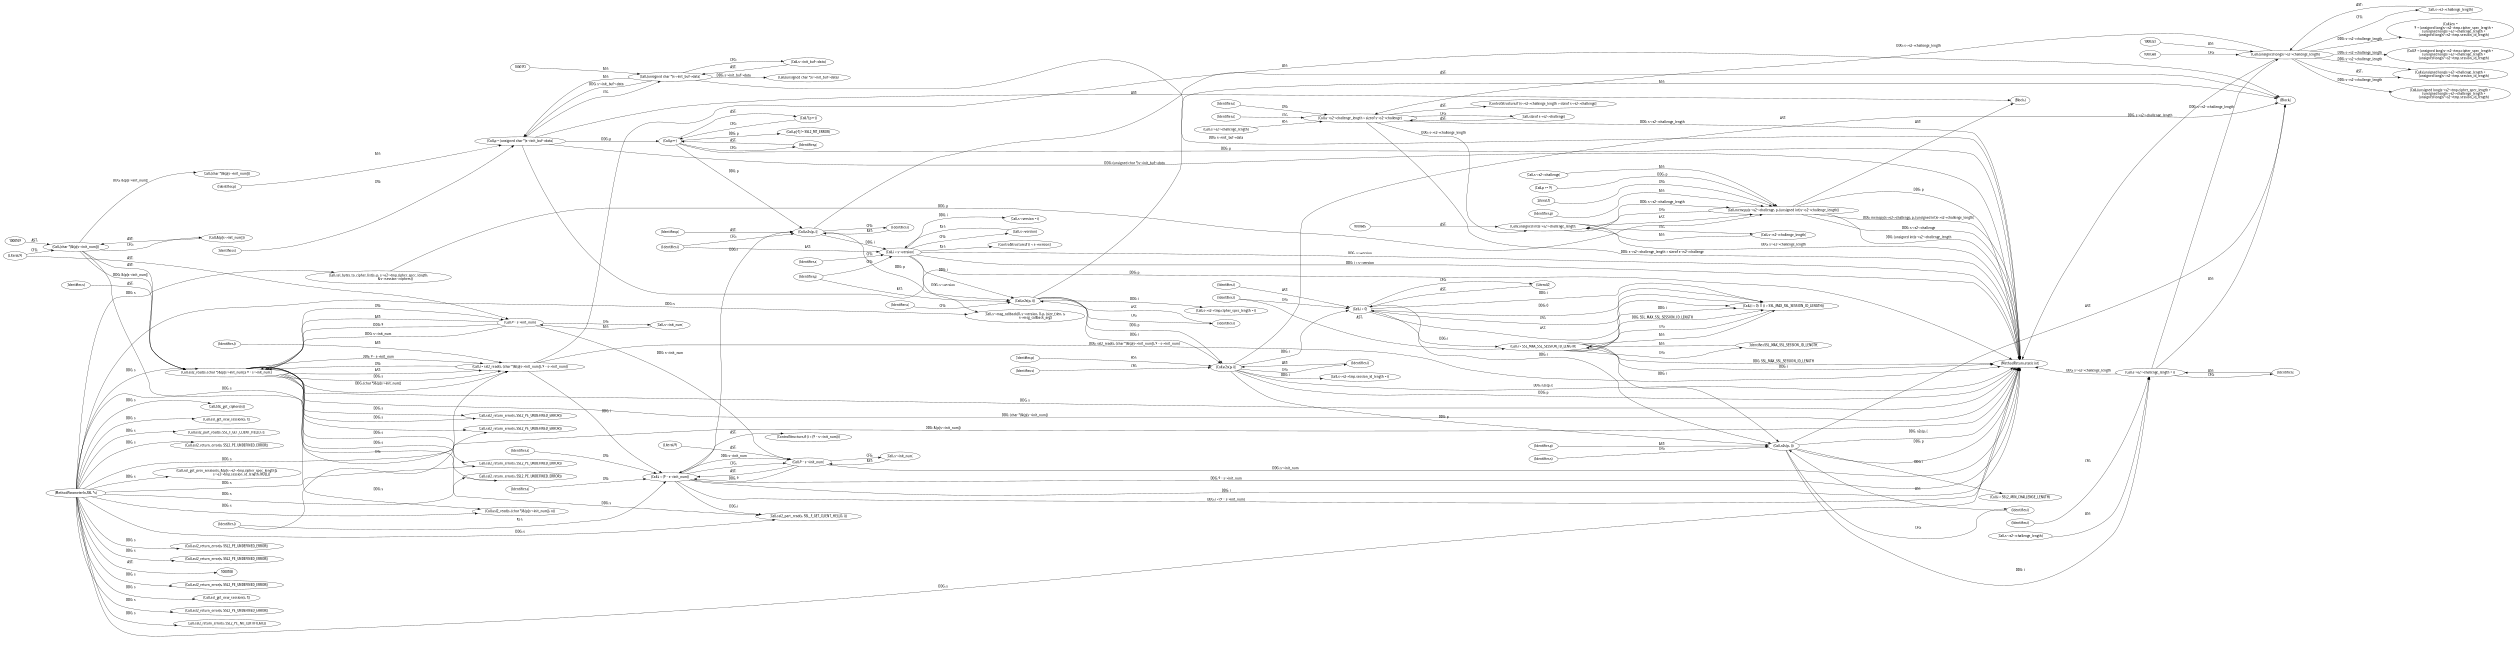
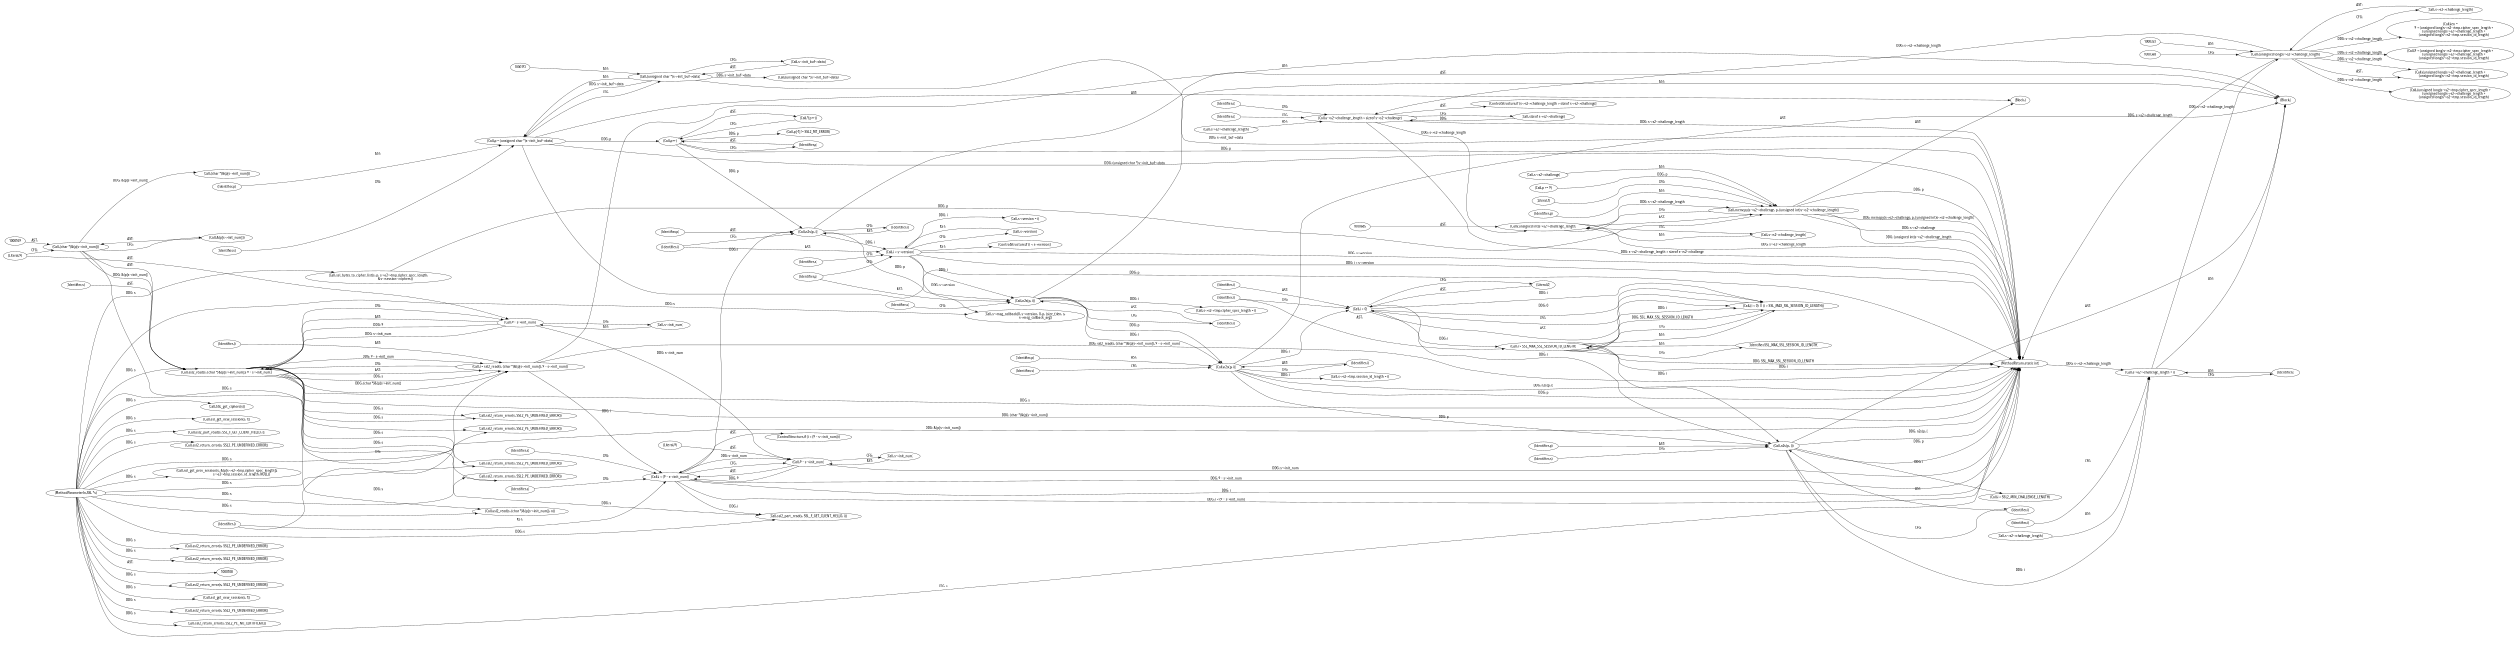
edge "(Call,sizeof s->s2->challenge)" -> "(Call,s->s2->challenge_length > sizeof s->s2->challenge)": label "AST: " -> "DDG: "
edge "(Call,s->s2->challenge_length = i)" -> "(MethodReturn,static int)": reversed
edge "(MethodParameterIn,SSL *s)" -> "(MethodReturn,static int)": label "DDG: s" -> "CFG: s"
